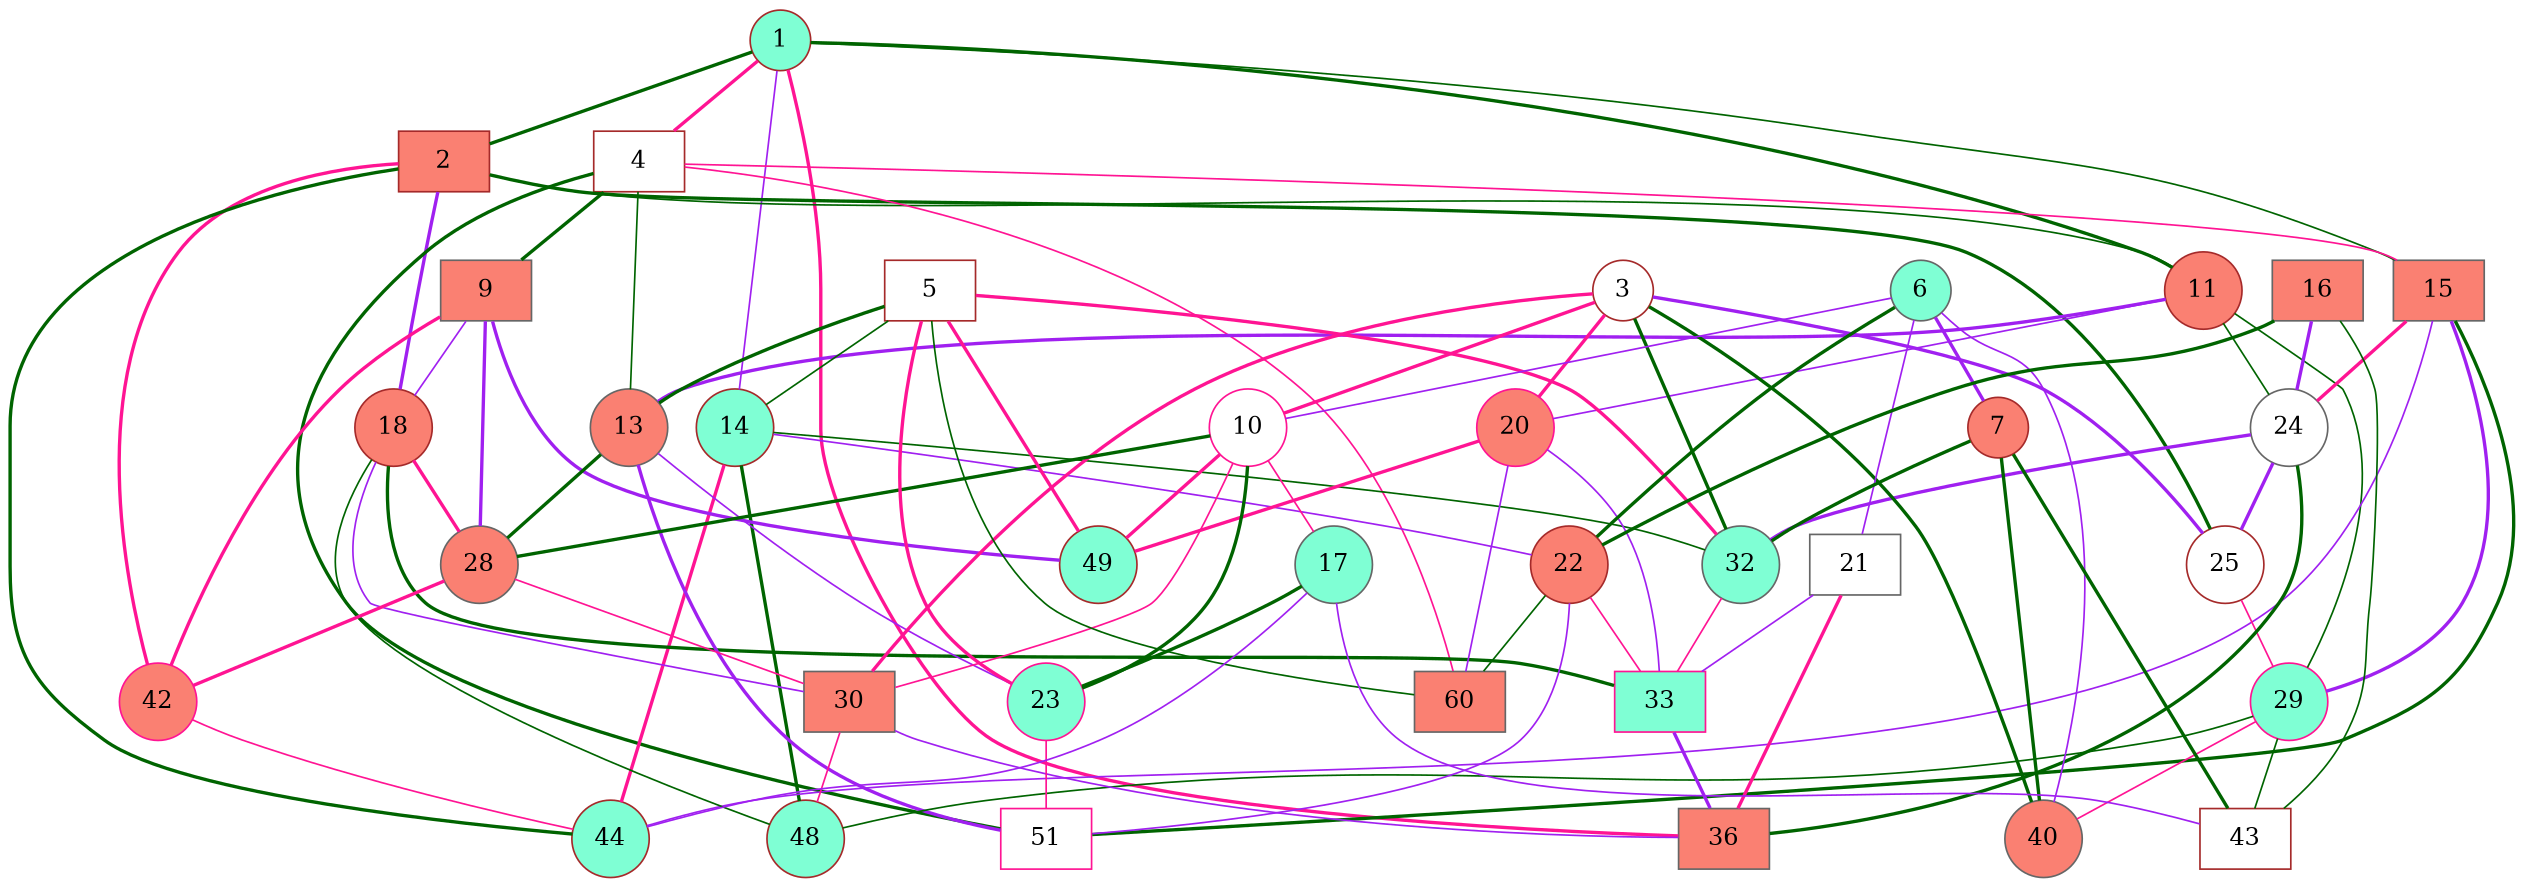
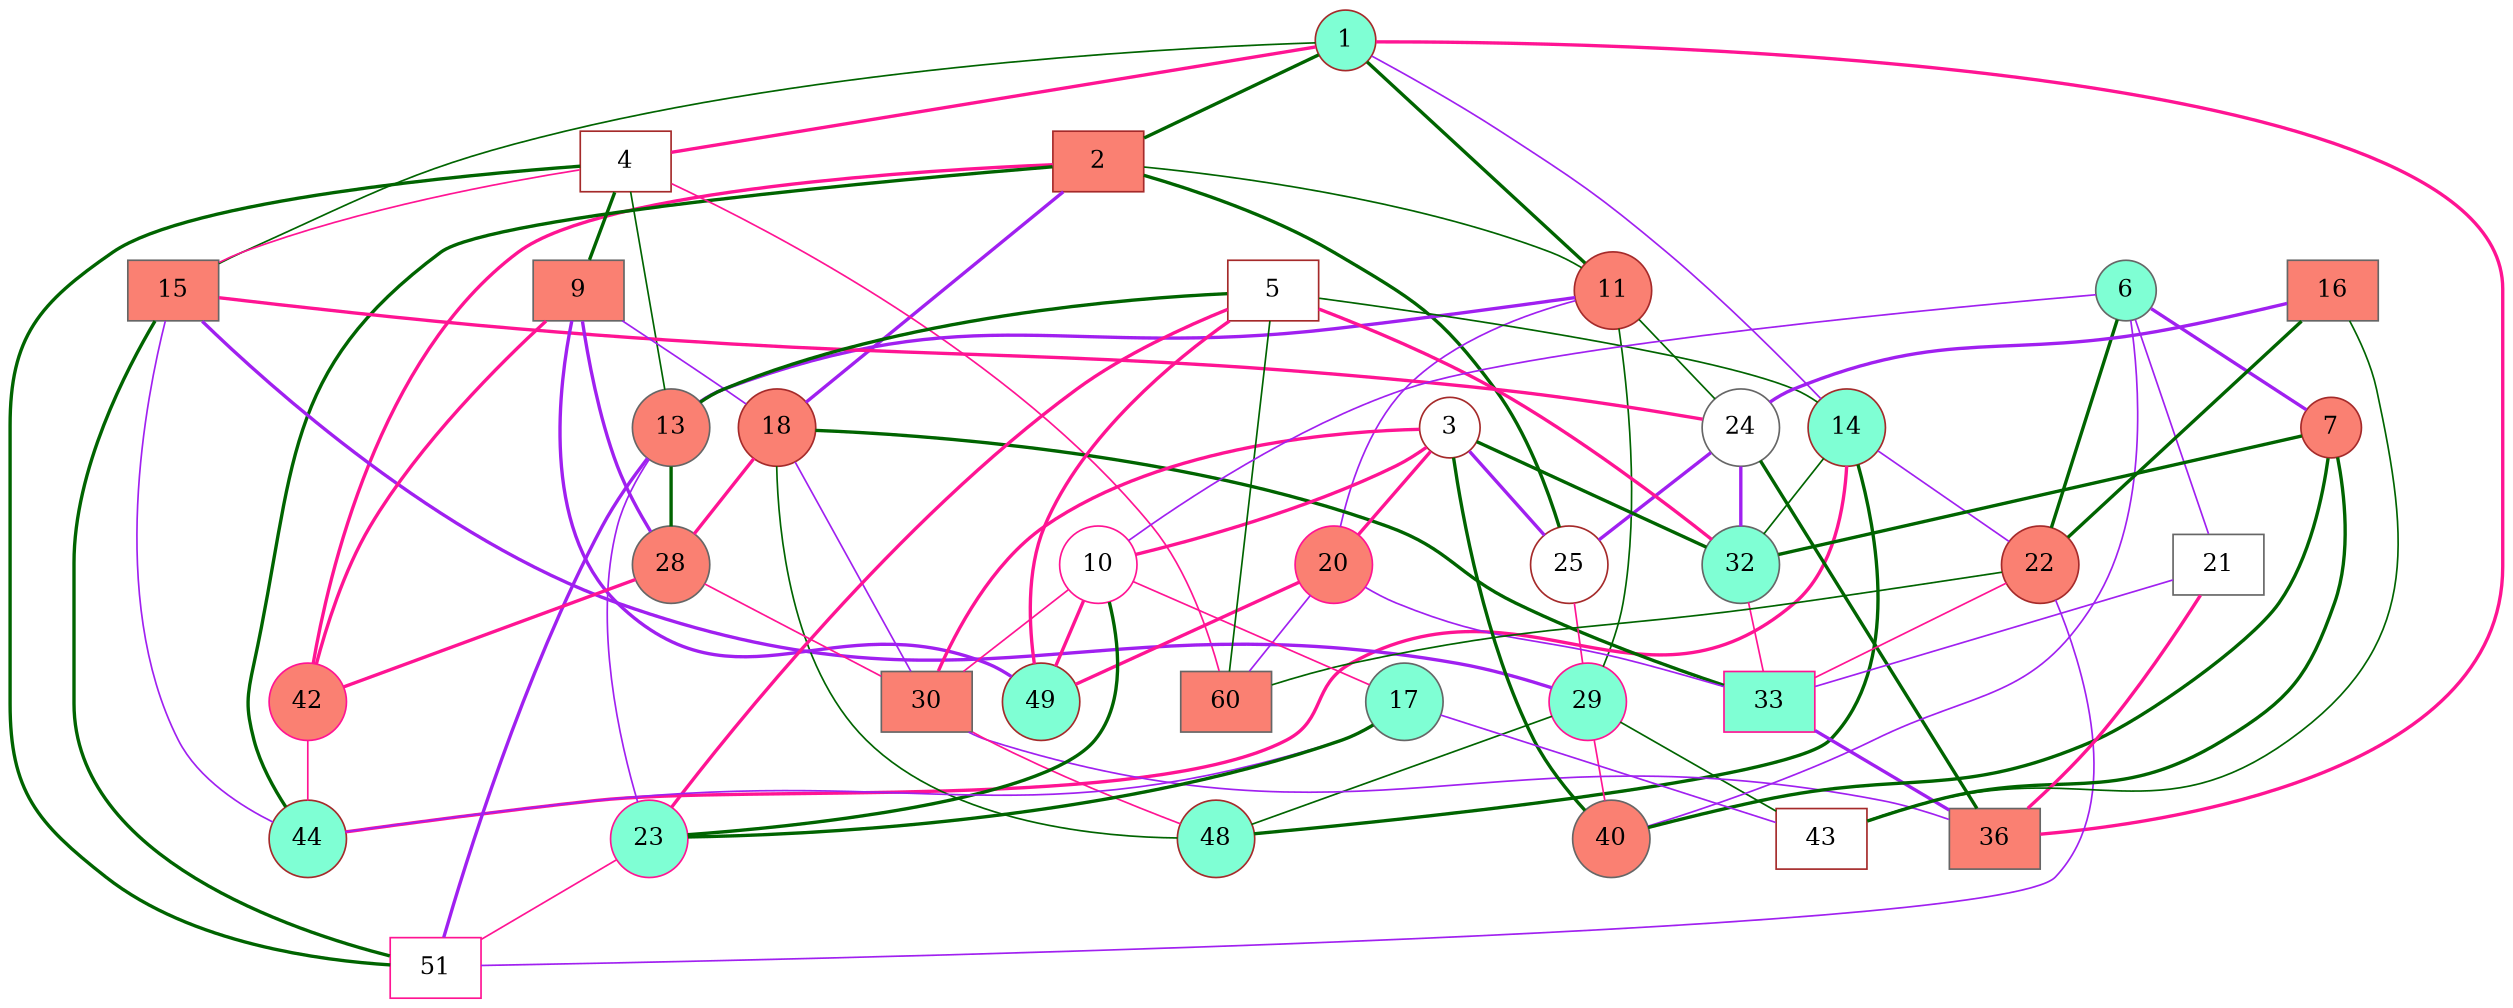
edge "10" -- "28": removed
